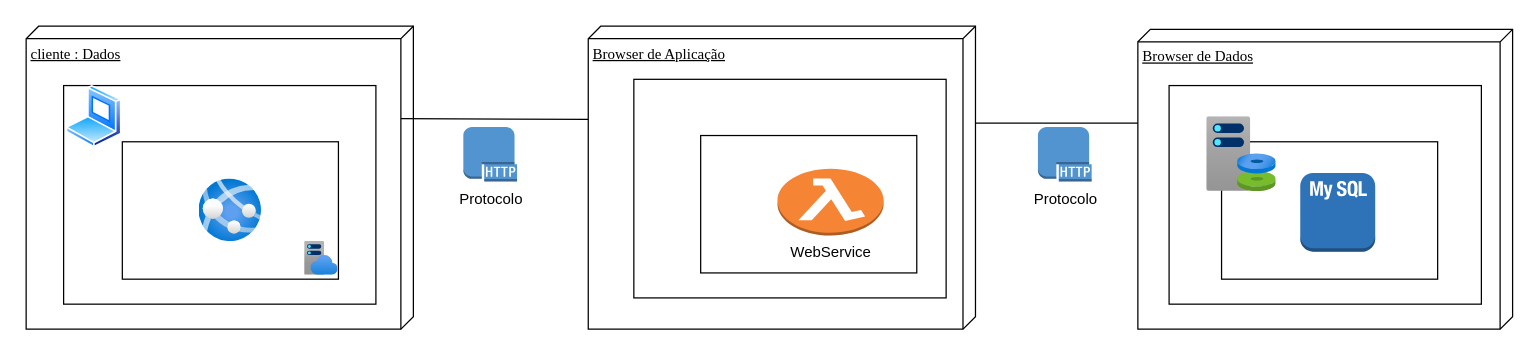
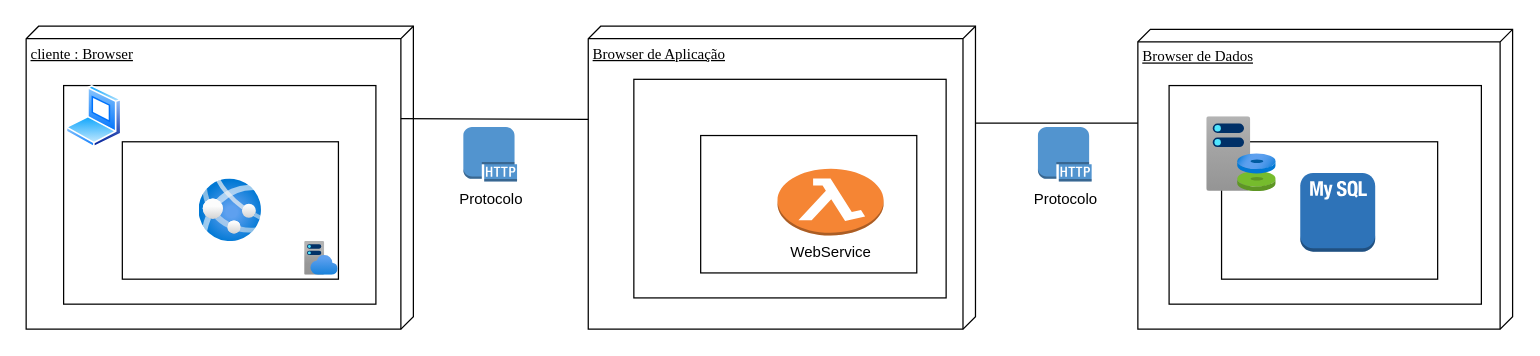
node "cliente : Dados": label "cliente : Dados" -> "cliente : Browser"
